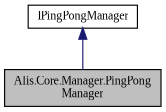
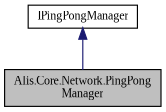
node "Alis.Core.Manager.PingPong Manager": label "Alis.Core.Manager.PingPong Manager" -> "Alis.Core.Network.PingPong Manager"
